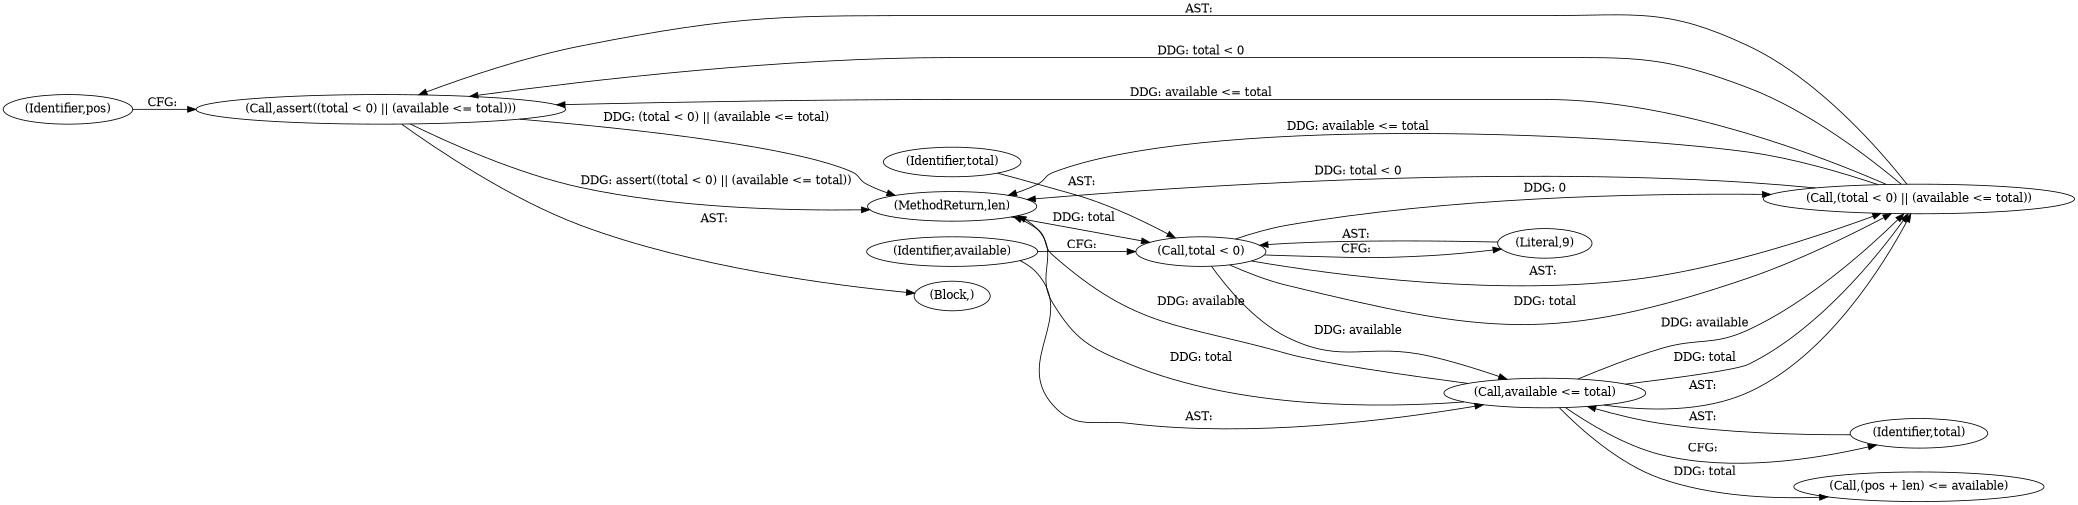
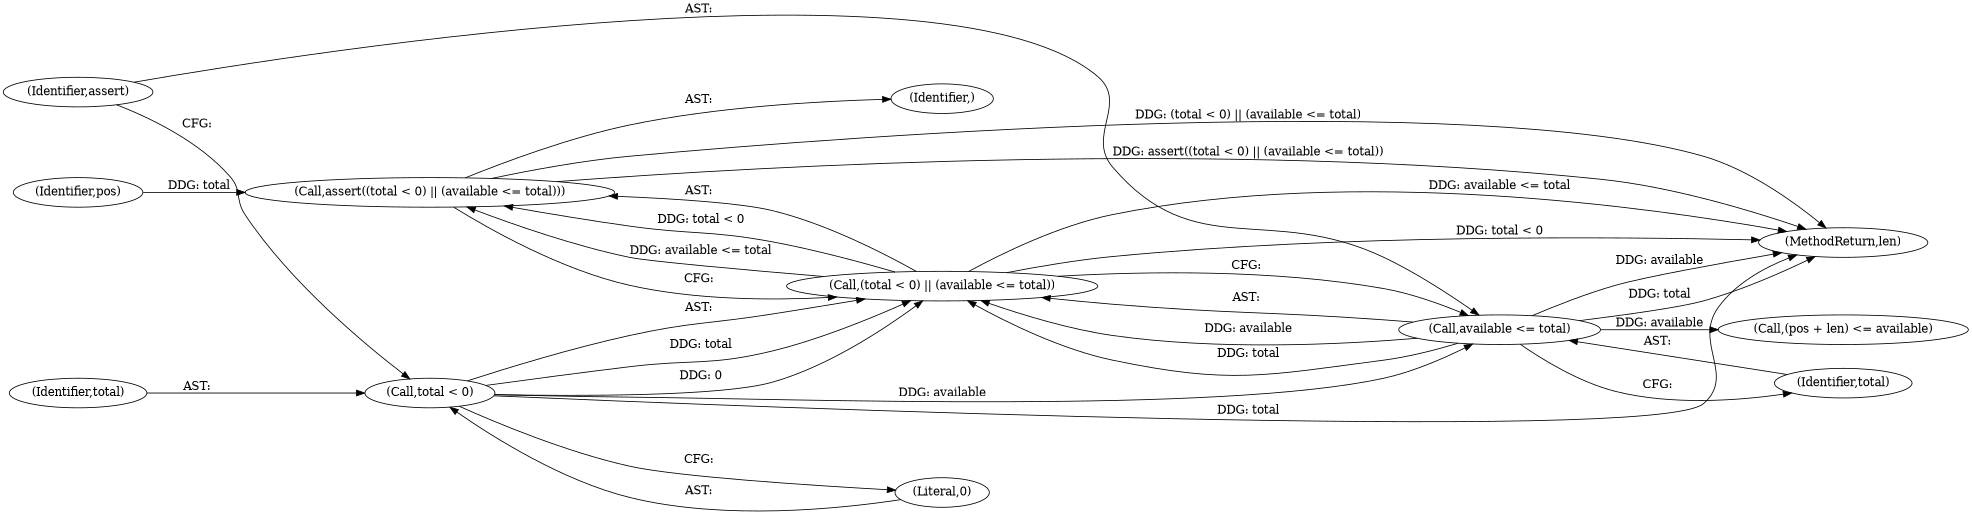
edge "(Identifier,pos)" -> "(Call,assert((total < 0) || (available <= total)))": label "CFG: " -> "DDG: total"
edge "(MethodReturn,len)" -> "(Call,total < 0)": reversed
node "(Literal,9)": label "(Literal,9)" -> "(Literal,0)"
node "(Identifier,available)": label "(Identifier,available)" -> "(Identifier,assert)"
edge "(Call,(total < 0) || (available <= total))" -> "(Call,available <= total)": added, label "CFG:"
edge "(Call,assert((total < 0) || (available <= total)))" -> "(Call,(total < 0) || (available <= total))": added, label "CFG:"
node "(Block,)": label "(Block,)" -> "(Identifier,)"
edge "(Call,available <= total)" -> "(Call,(pos + len) <= available)": label "DDG: total" -> "DDG: available"
